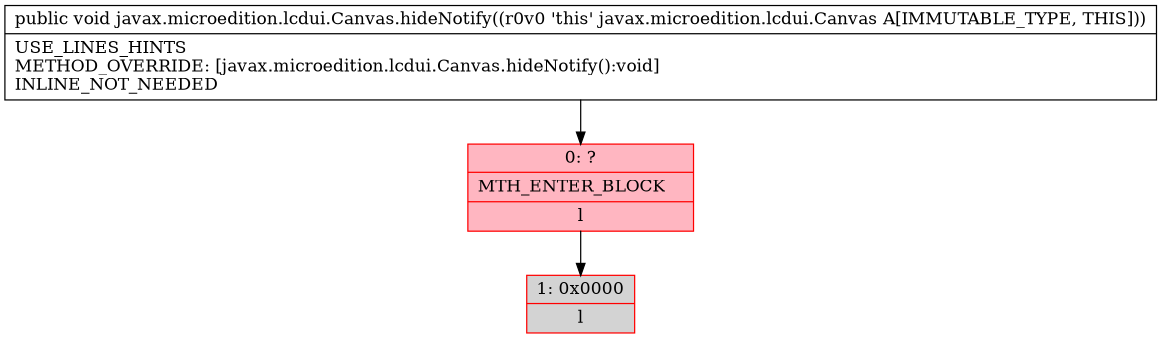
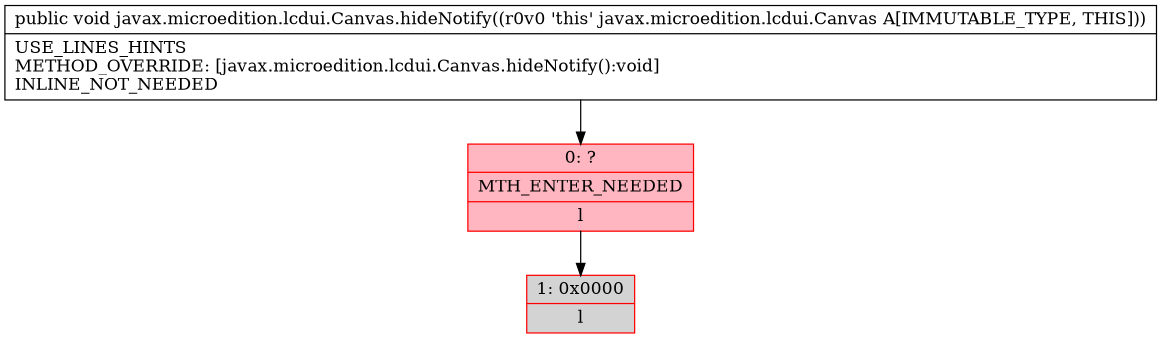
node "0: ?": text "MTH_ENTER_BLOCK" -> "MTH_ENTER_NEEDED"
